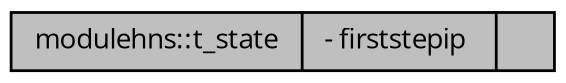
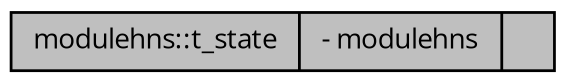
node "modulehns::t_state": text "- firststepip" -> "- modulehns"
